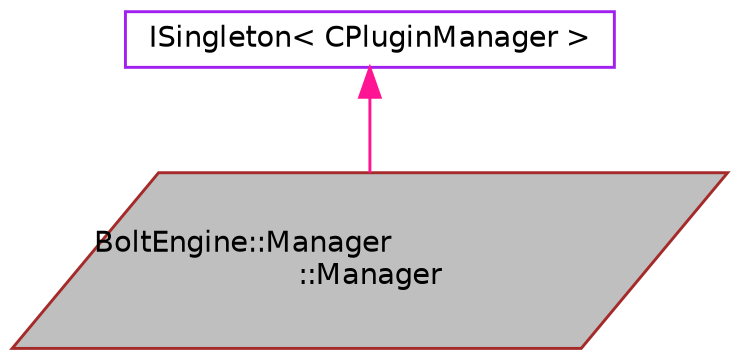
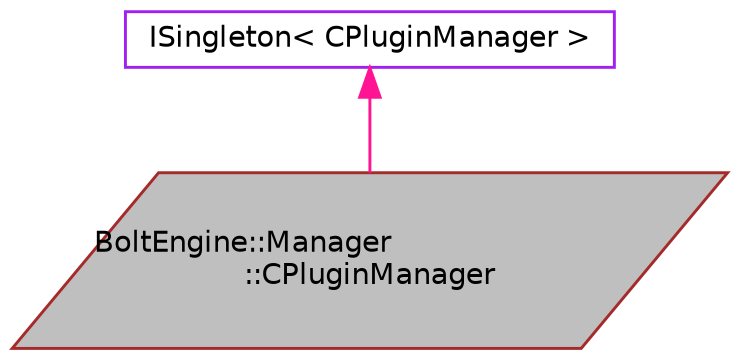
node "BoltEngine::Manager ::Manager": label "BoltEngine::Manager ::Manager" -> "BoltEngine::Manager ::CPluginManager"
